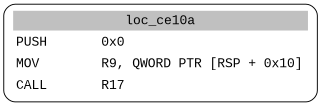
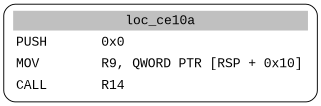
node "loc_ce10a": text "CALL       R17" -> "CALL       R14"
